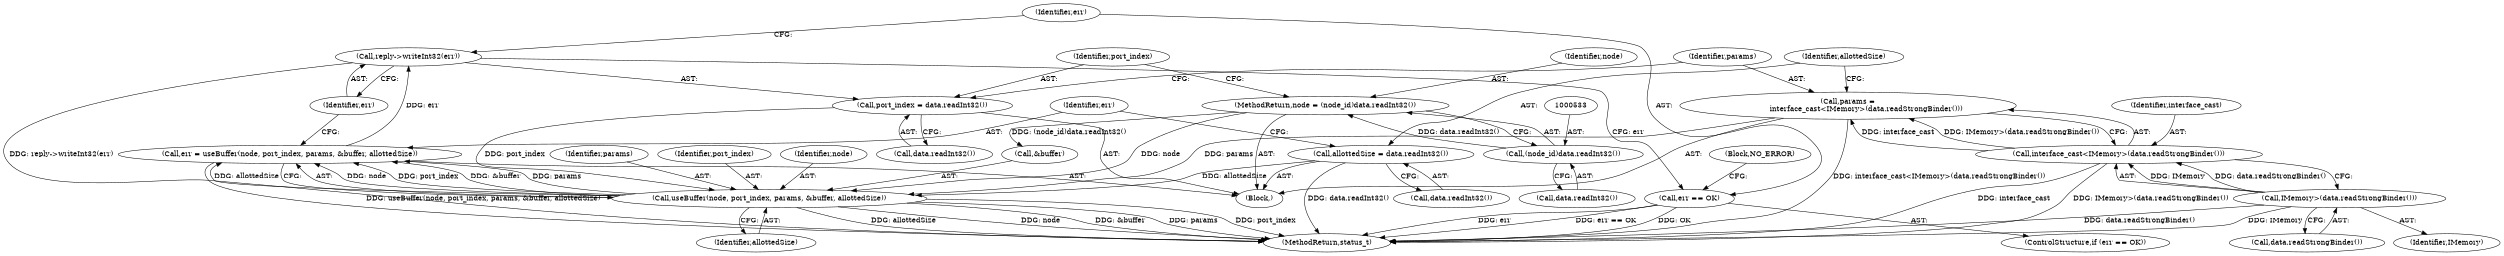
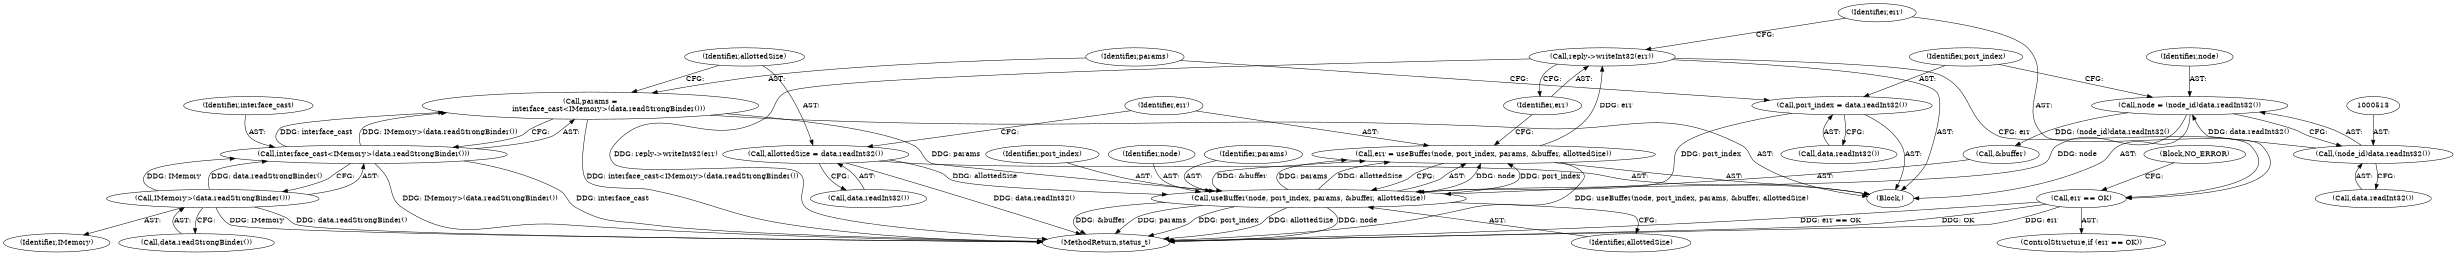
edge "(Call,reply->writeInt32(err))" -> "(Call,port_index = data.readInt32())": now "(Call,reply->writeInt32(err))" -> "(Block,)"
node "(MethodReturn,node = (node_id)data.readInt32())": label "(MethodReturn,node = (node_id)data.readInt32())" -> "(Call,node = (node_id)data.readInt32())"
node "1000533": label "1000533" -> "1000513"
